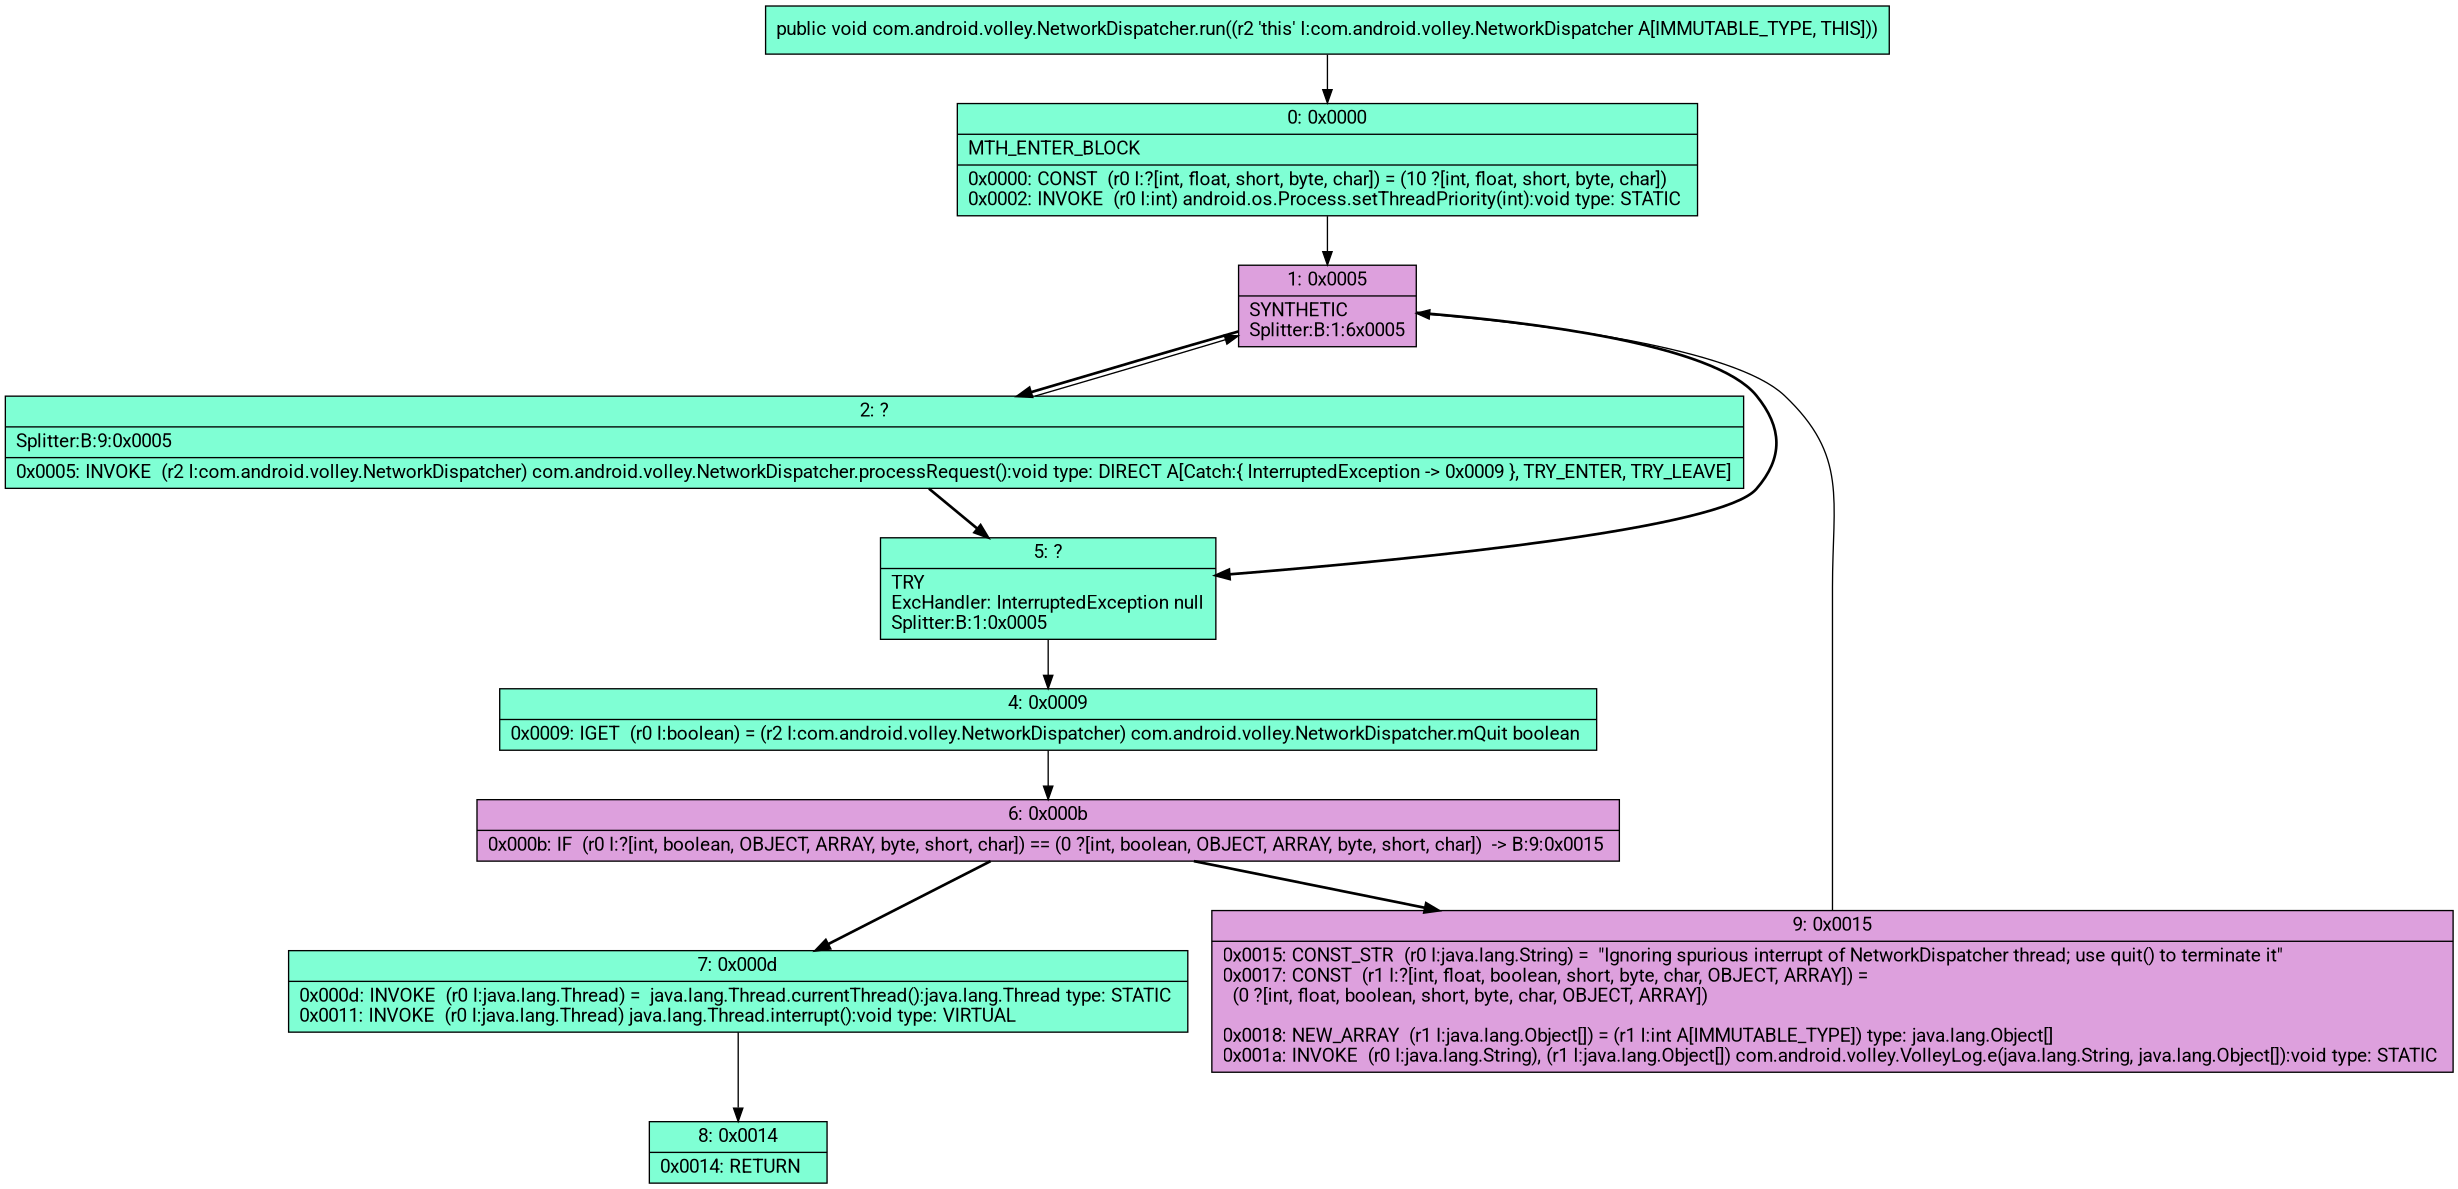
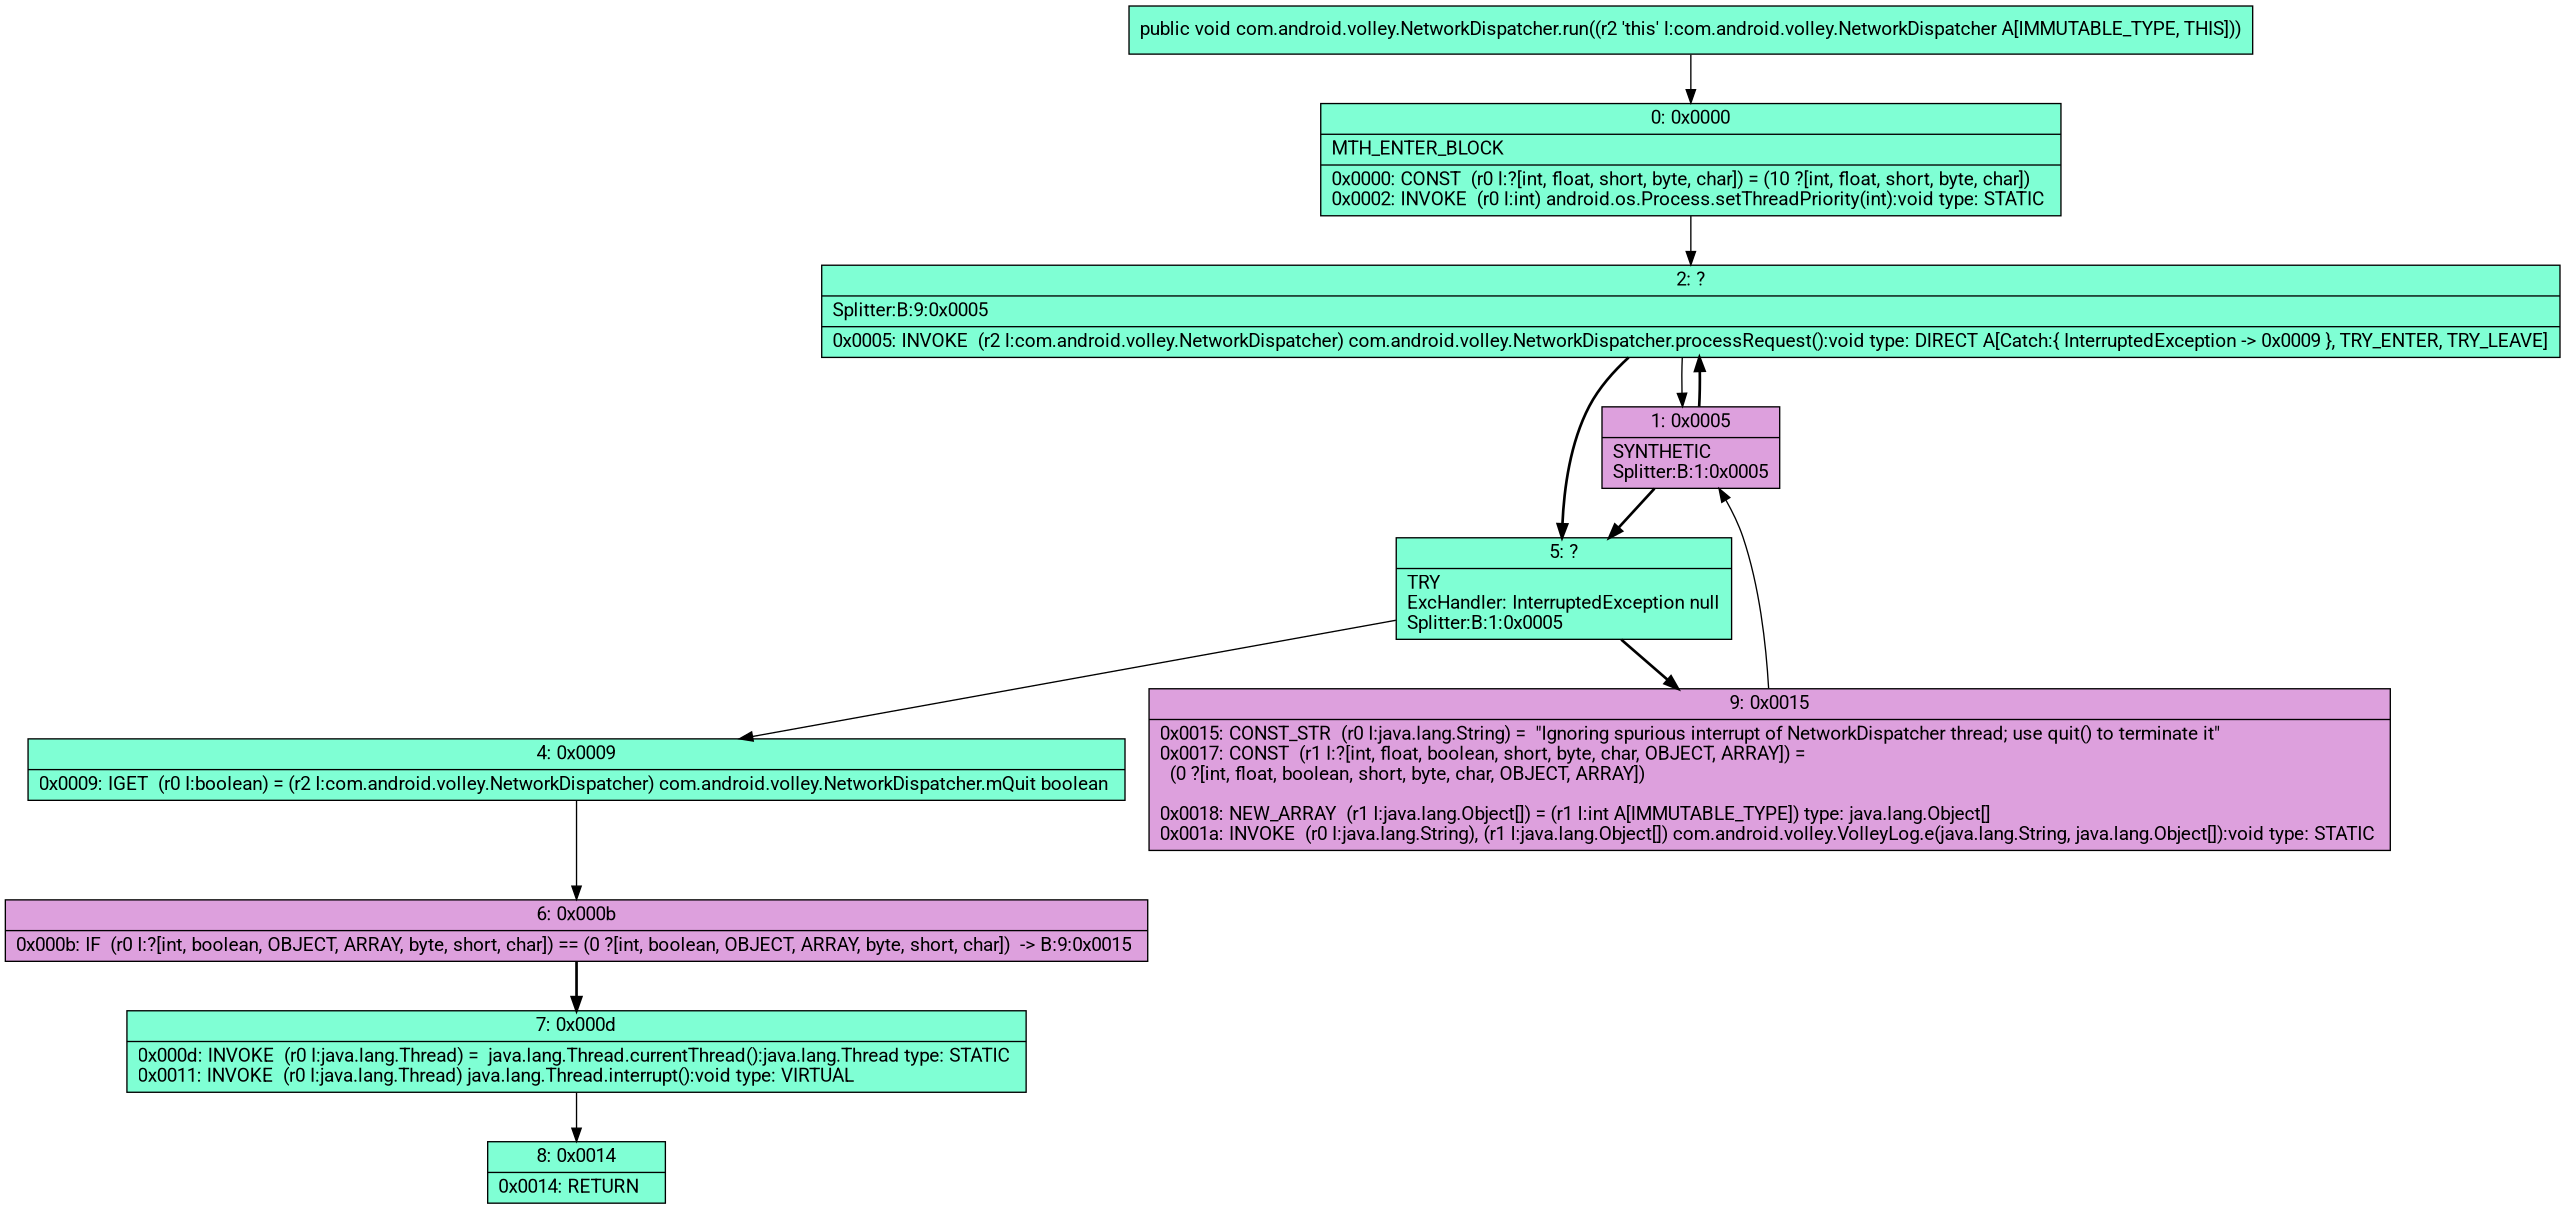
edge "0: 0x0000" -> "1: 0x0005": now "0: 0x0000" -> "2: ?"
node "1: 0x0005": text "Splitter:B:1:6x0005" -> "Splitter:B:1:0x0005"
edge "6: 0x000b" -> "9: 0x0015": now "5: ?" -> "9: 0x0015"
